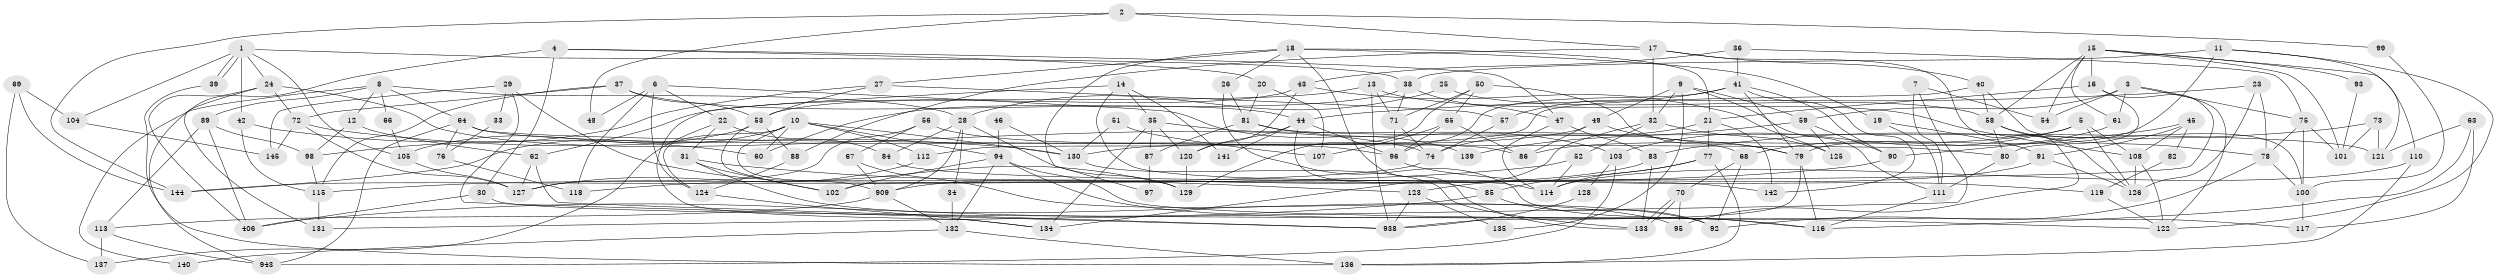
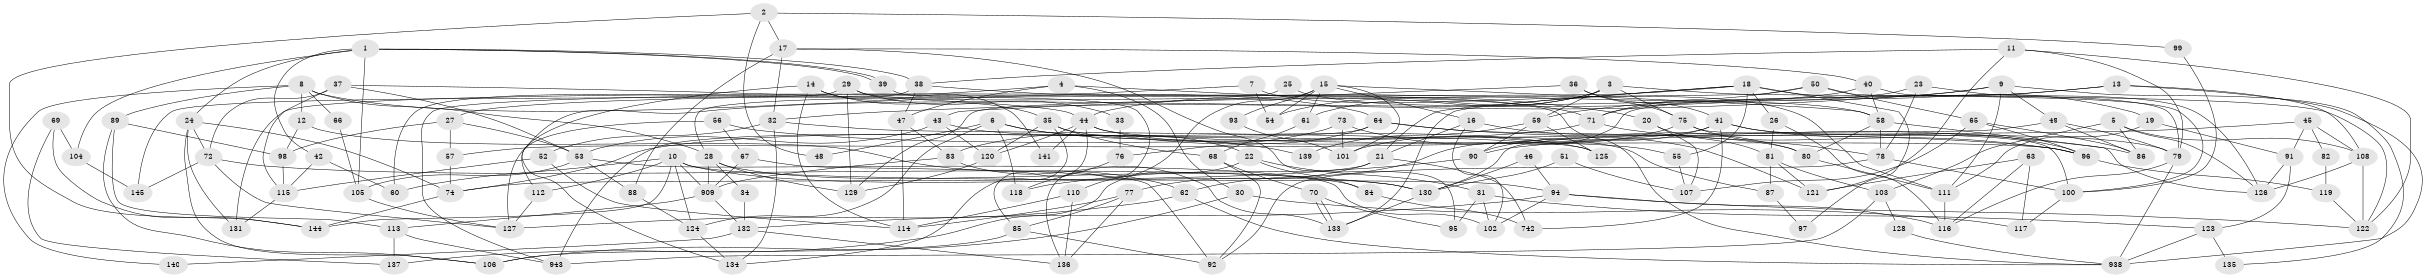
node "55": added
node "142": label "142" -> "742"
node "406": label "406" -> "106"
